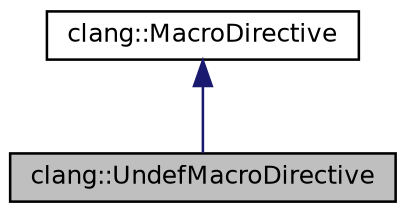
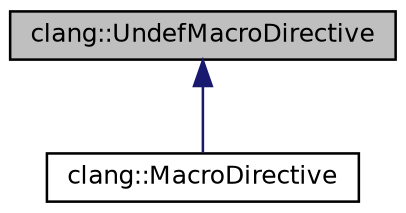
edge "clang::UndefMacroDirective" -> "clang::MacroDirective": reversed
